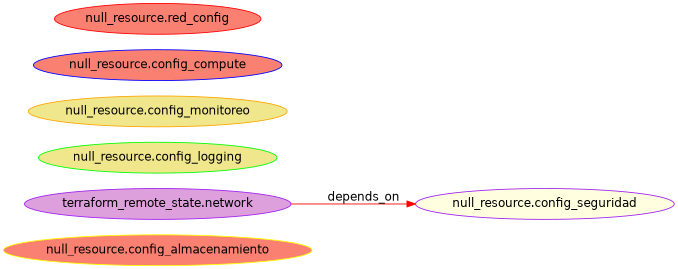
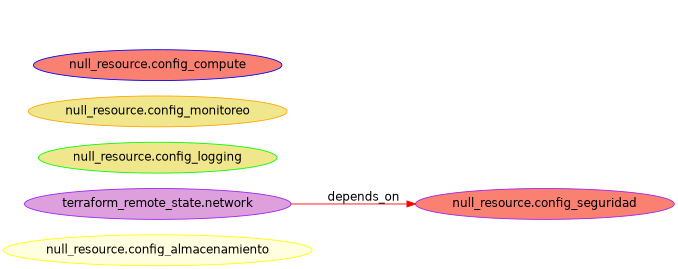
node "null_resource.red_config": removed
node "null_resource.config_seguridad": fillcolor lightyellow -> salmon
node "null_resource.config_almacenamiento": fillcolor salmon -> lightyellow
